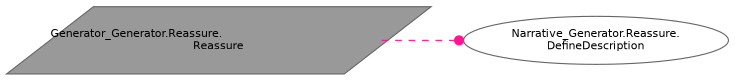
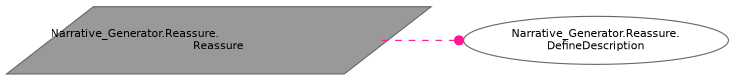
node "Generator_Generator.Reassure. Reassure": label "Generator_Generator.Reassure. Reassure" -> "Narrative_Generator.Reassure. Reassure"
